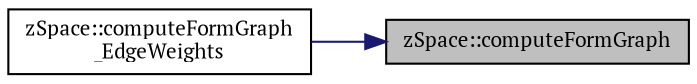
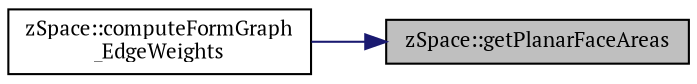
node "zSpace::computeFormGraph": label "zSpace::computeFormGraph" -> "zSpace::getPlanarFaceAreas"
